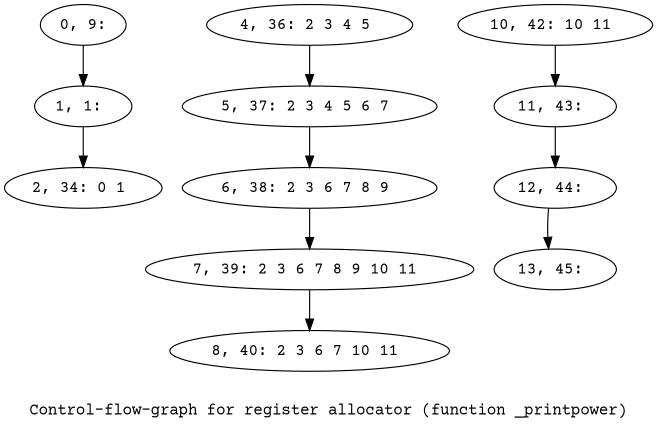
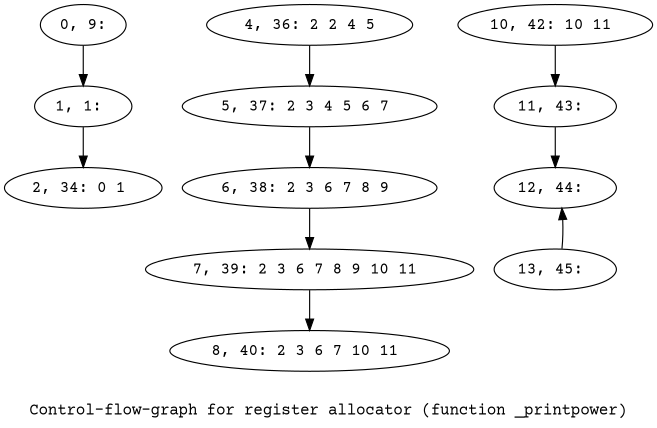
node "4, 36: 2 3 4 5": label "4, 36: 2 3 4 5" -> "4, 36: 2 2 4 5"
edge "12, 44:" -> "13, 45:": reversed
